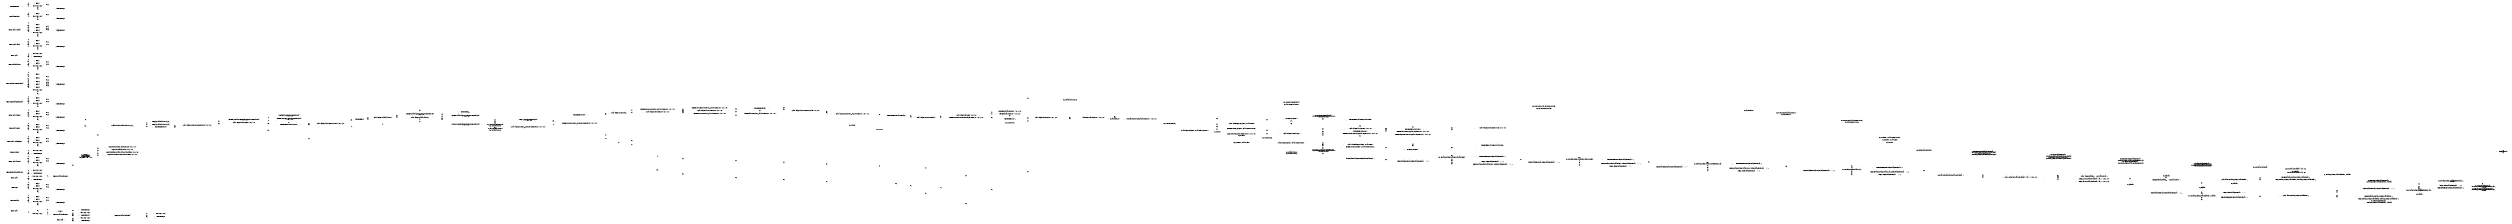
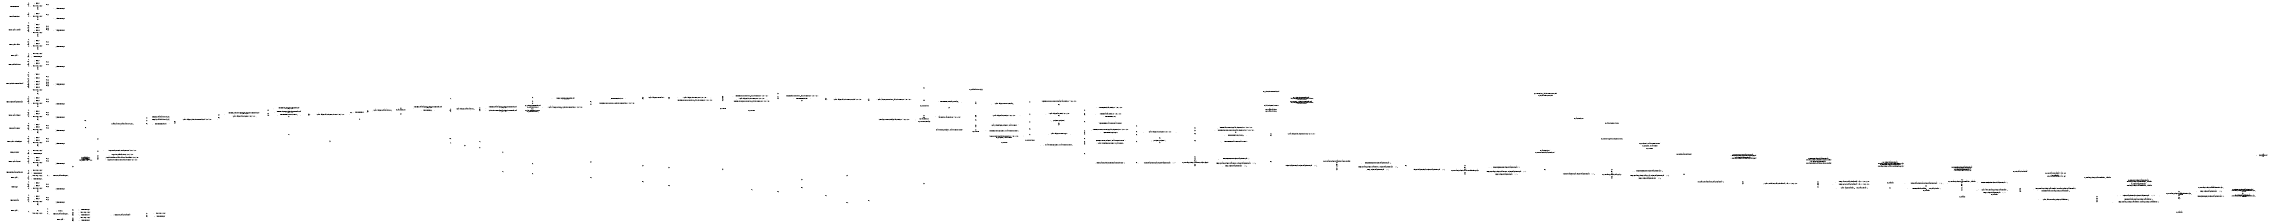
edge "(<operator>.fieldAccess,scrollbar_forward_button.x)" -> "(FIELD_IDENTIFIER,y,y)": label "CFG: " -> "DDG: base::TimeTicks::Now()"
edge "(<operator>.fieldAccess,mouse_event.SetTimeStamp)" -> "<(<operator>.fieldAccess,base::TimeTicks)<SUB>8</SUB>>": now "(<operator>.fieldAccess,mouse_event.SetTimeStamp)" -> "<(IDENTIFIER,TimeTicks,base::TimeTicks::Now())<SUB>8</SUB>>"
edge "(<operator>.fieldAccess,scrollbar_forward_button.x)" -> "(<operator>.fieldAccess,scrollbar_forward_button.y)": now "(FIELD_IDENTIFIER,y,y)" -> "(<operator>.fieldAccess,scrollbar_forward_button.y)"
edge "(<operator>.fieldAccess,mouse_event.SetType)" -> "<(<operator>.fieldAccess,blink::WebInputEvent)<SUB>10</SUB>>": now "(FIELD_IDENTIFIER,SetType,SetType)" -> "<(<operator>.fieldAccess,blink::WebInputEvent)<SUB>10</SUB>>"
